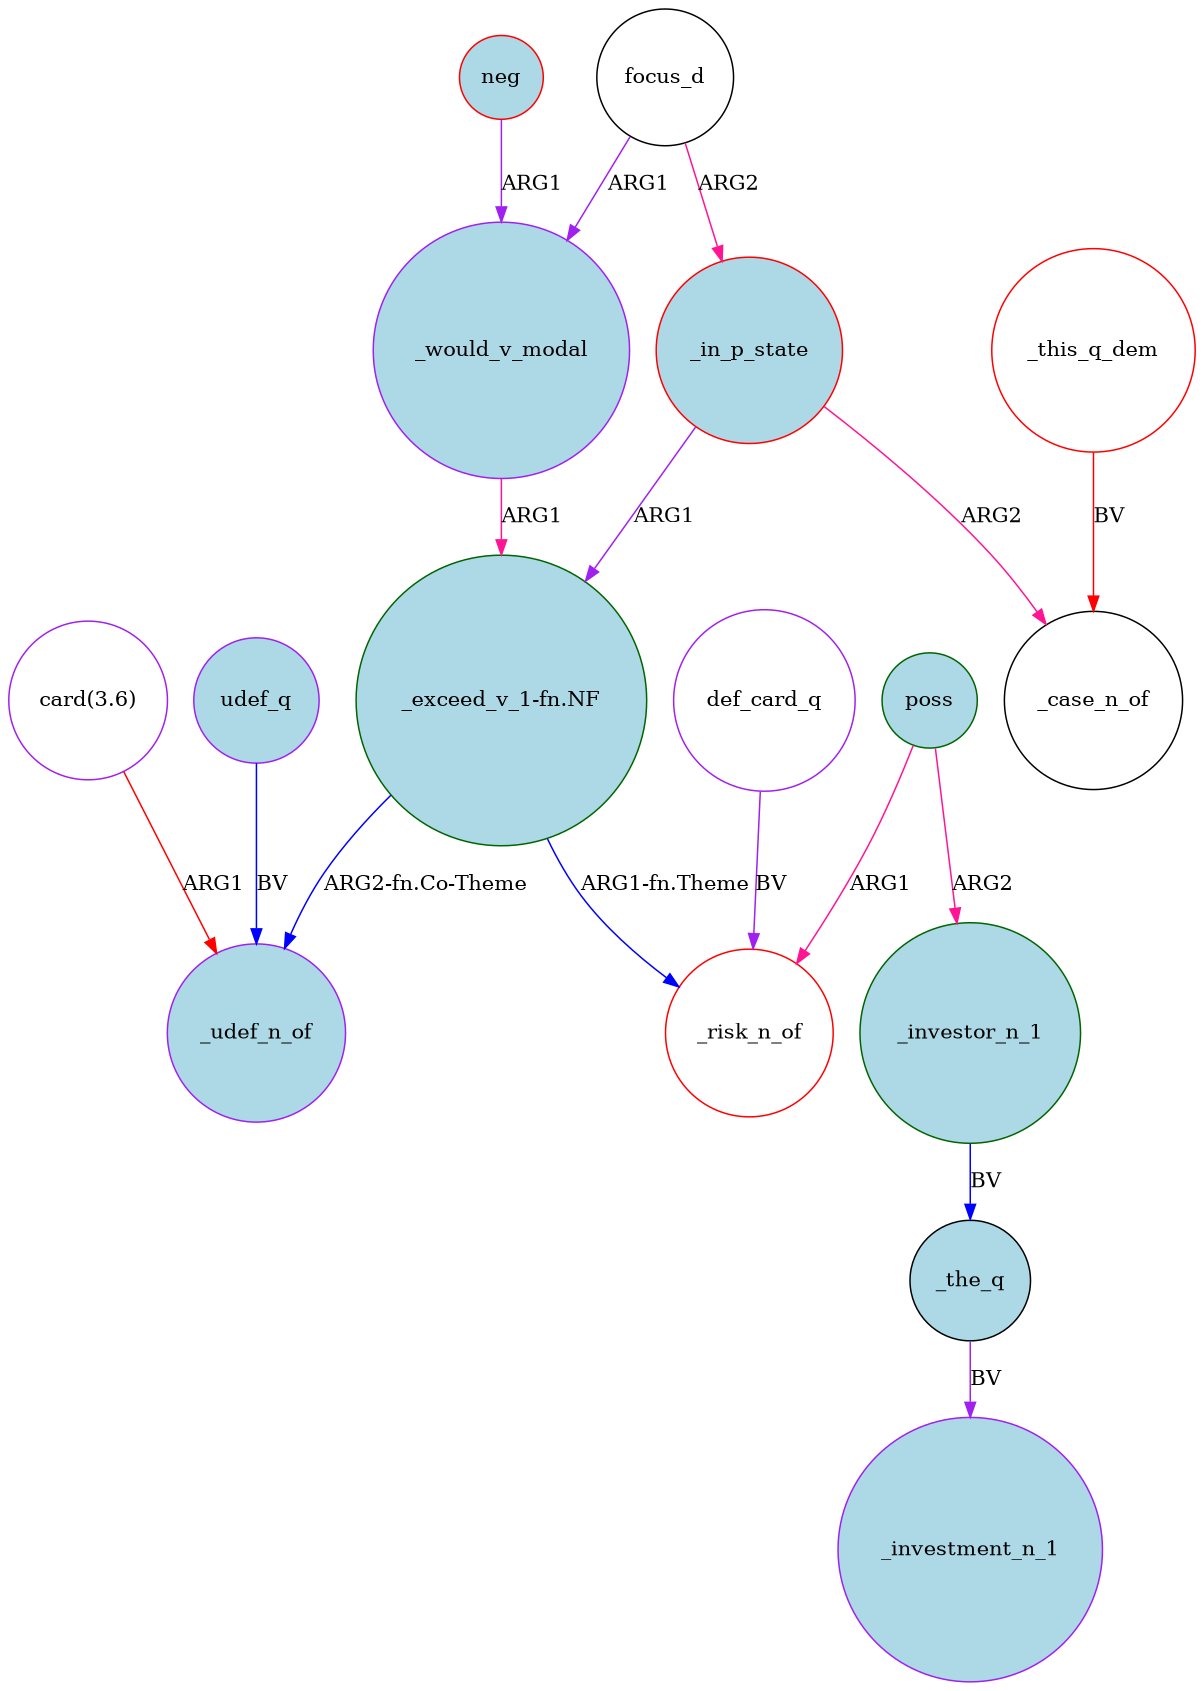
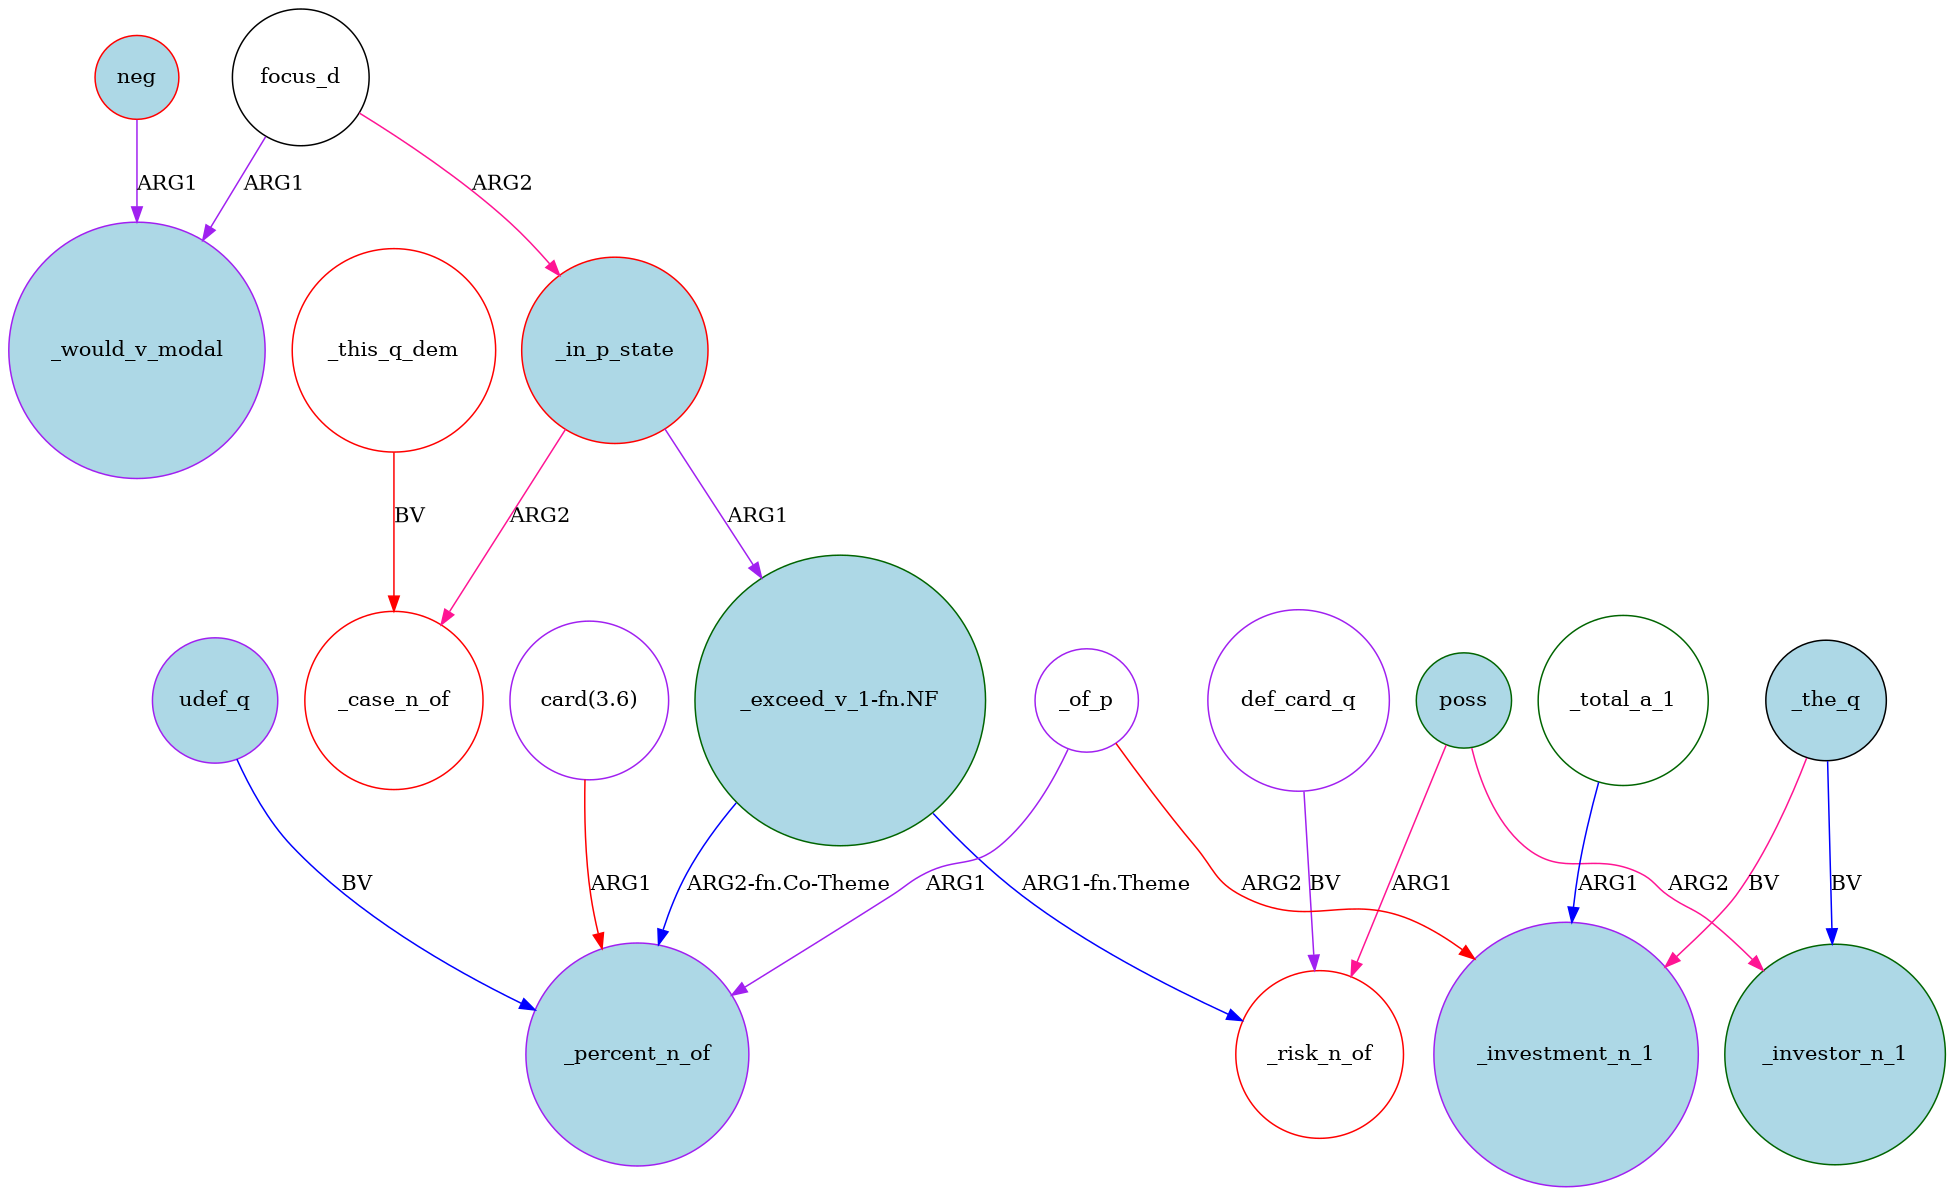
edge "_would_v_modal" -> "_exceed_v_1-fn.NF": removed, label "ARG1"
node "_of_p": added
node "_case_n_of": color black -> red
node "_total_a_1": added
node "_udef_n_of": label "_udef_n_of" -> "_percent_n_of"
edge "_investor_n_1" -> "_the_q": reversed
edge "_the_q" -> "_investment_n_1": color purple -> deeppink
